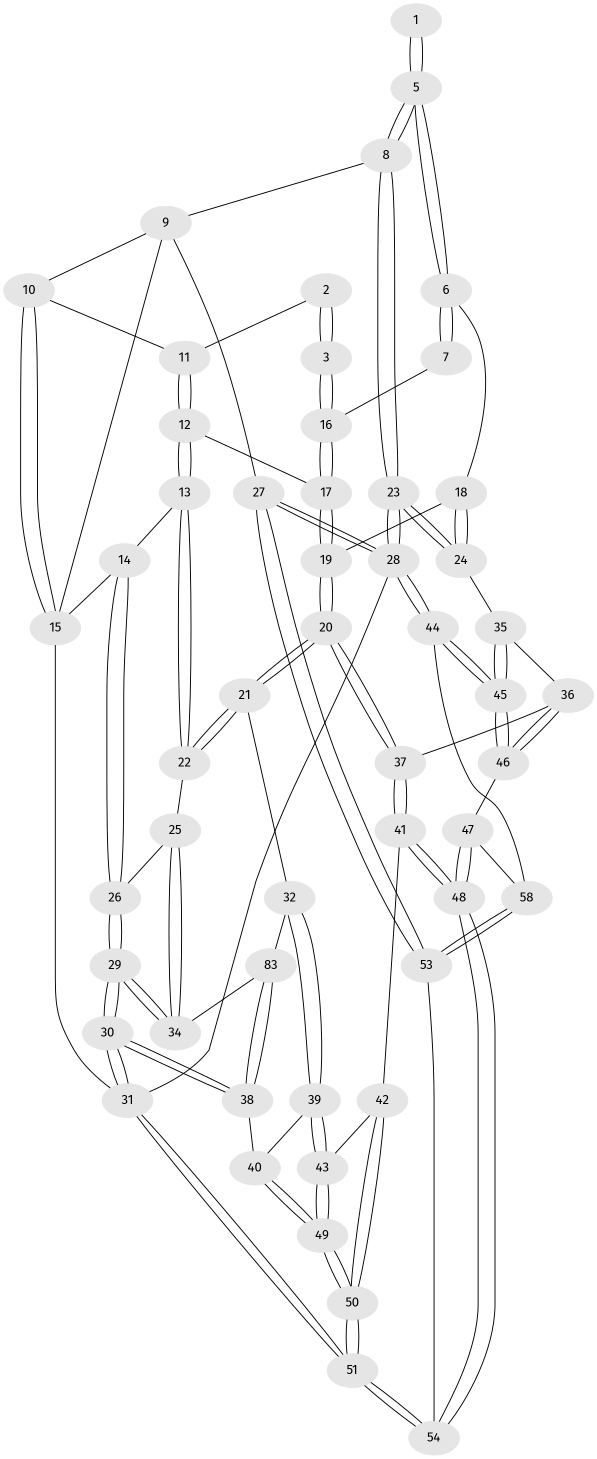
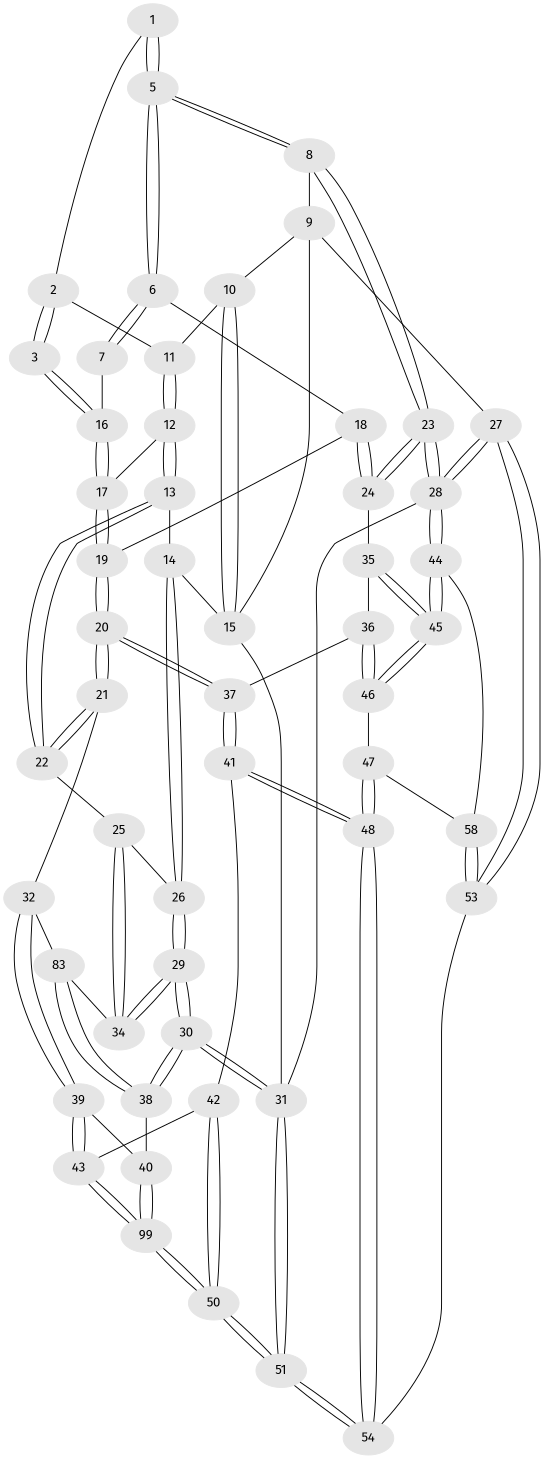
edge "1" -- "2": added
node "49": label "49" -> "99"
